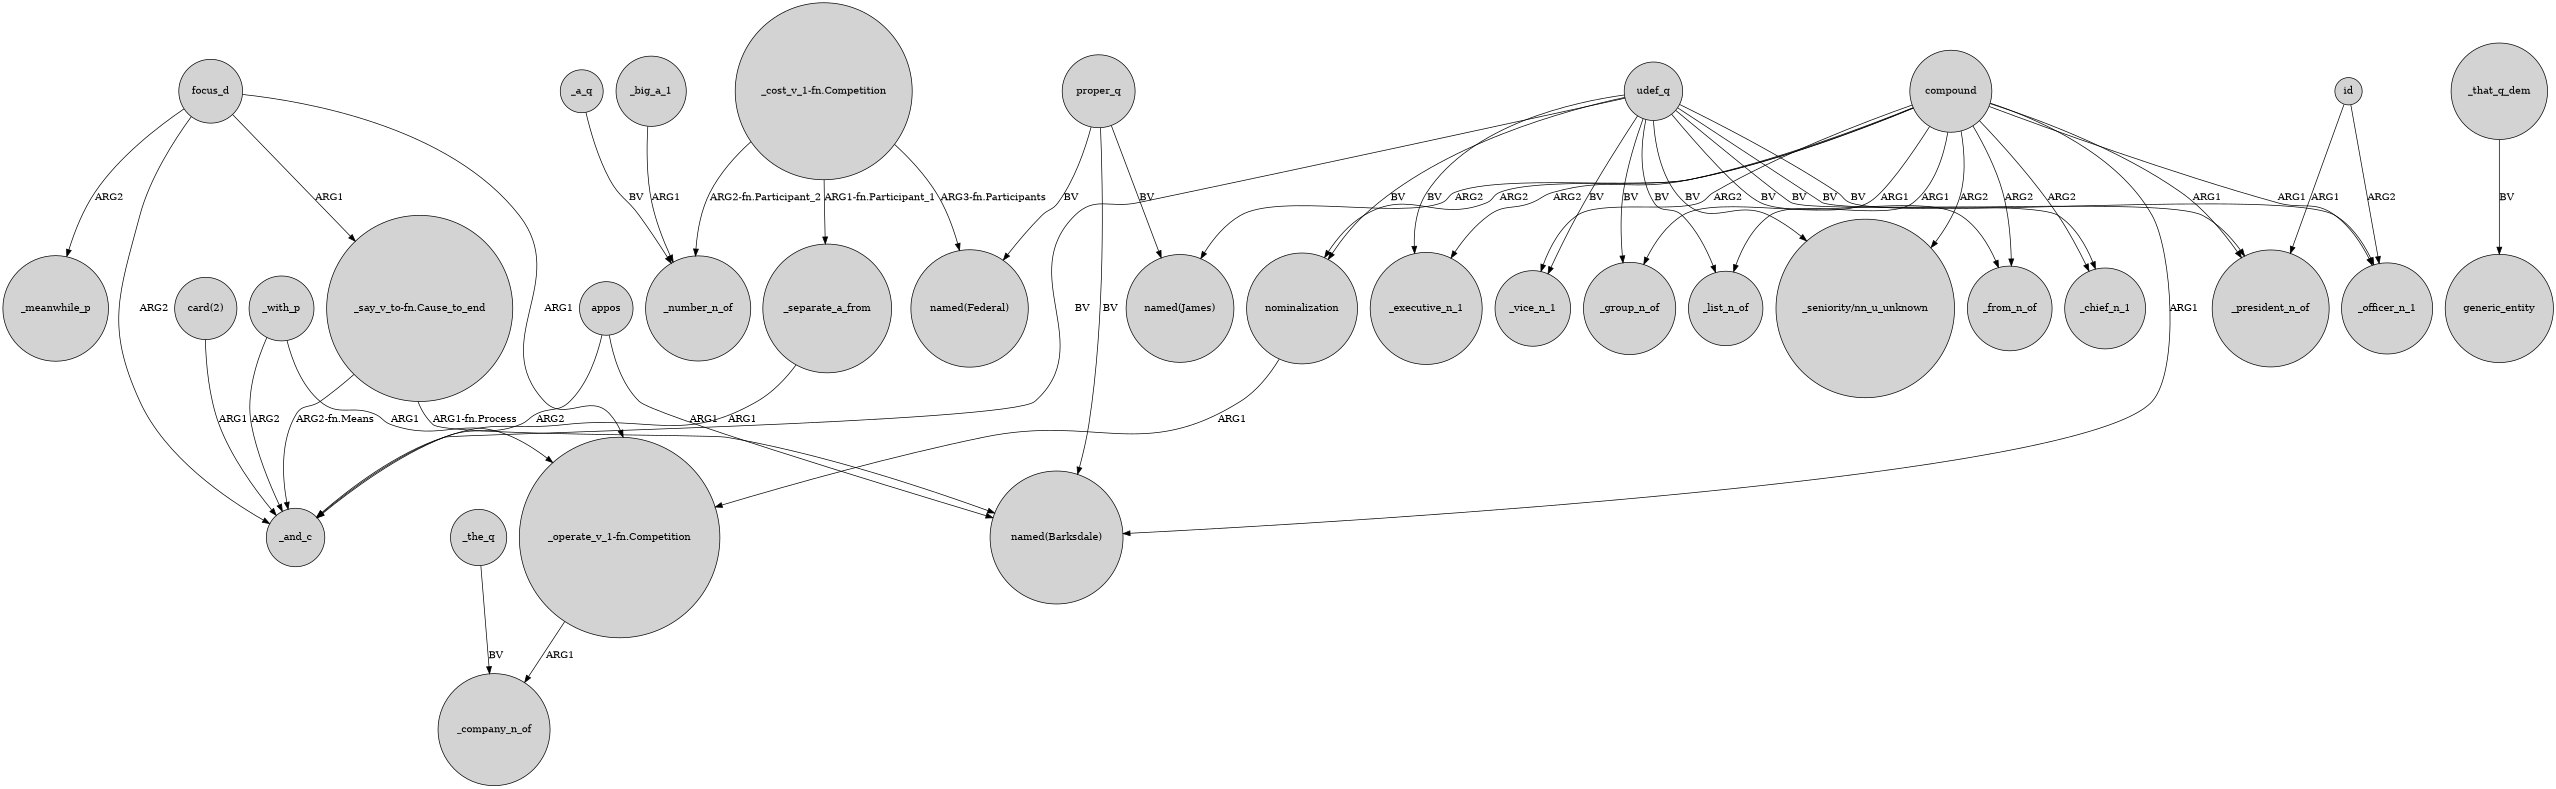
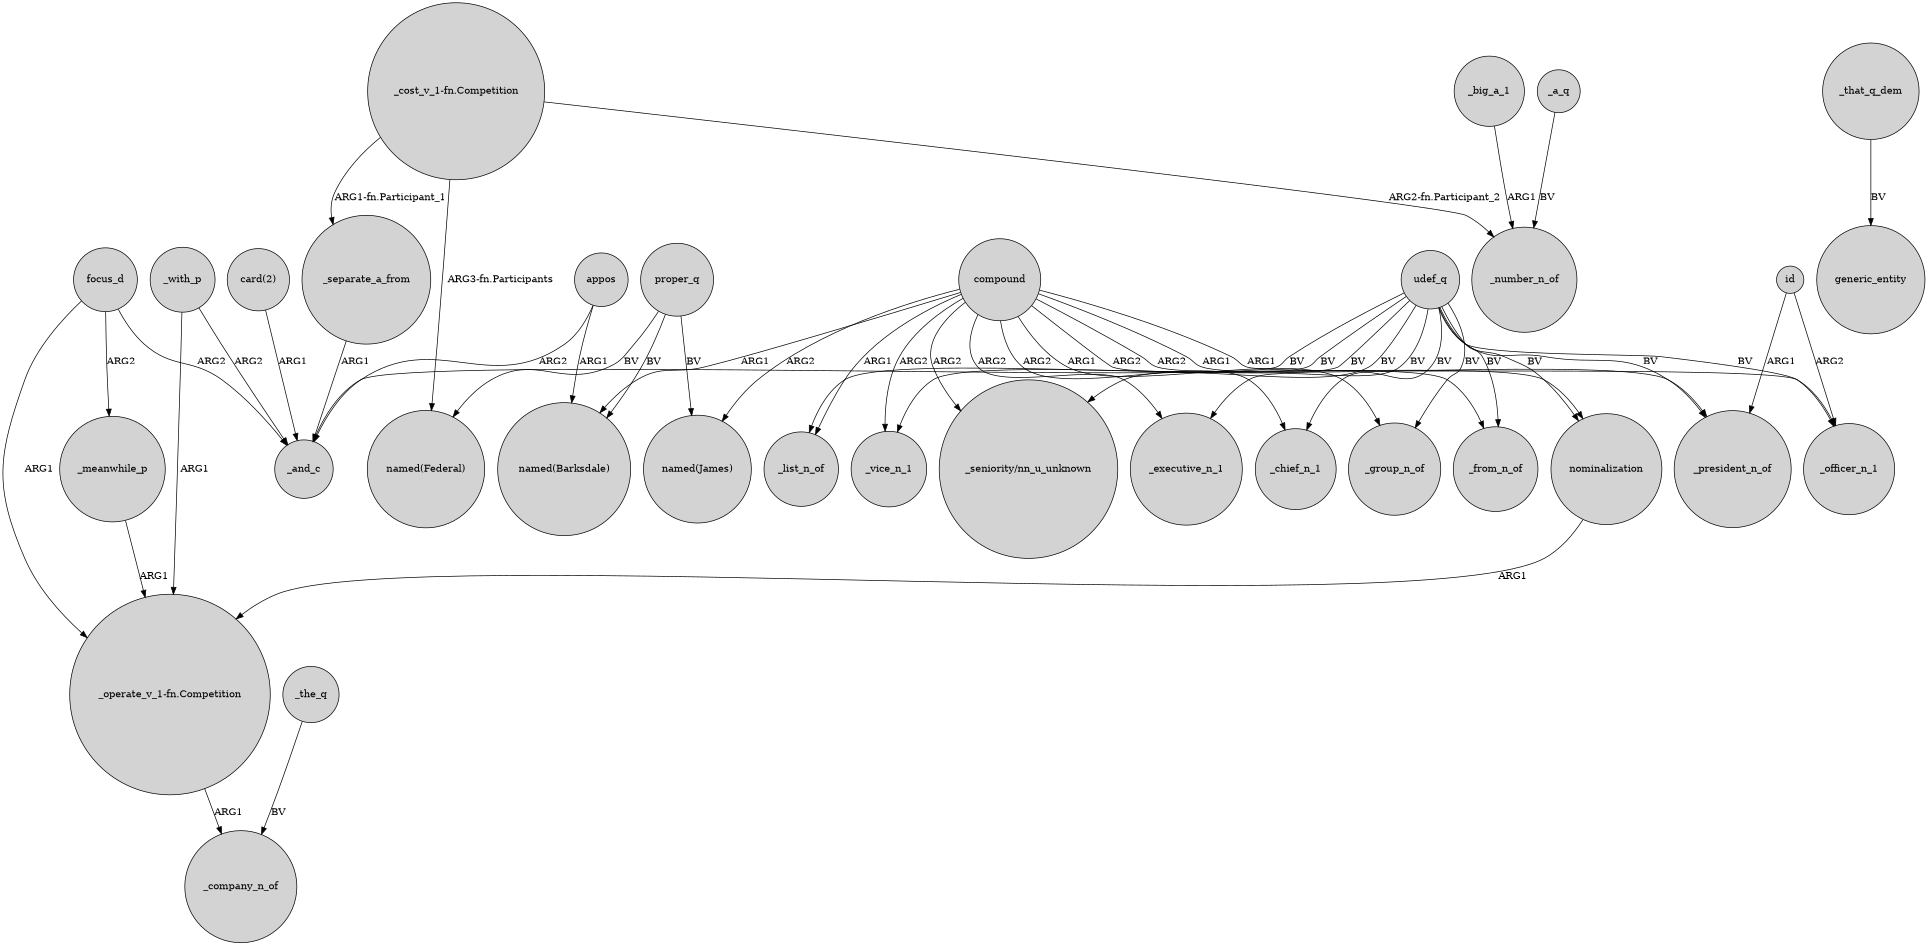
node "_say_v_to-fn.Cause_to_end": removed
edge "_meanwhile_p" -> "_operate_v_1-fn.Competition": added, label "ARG1"
